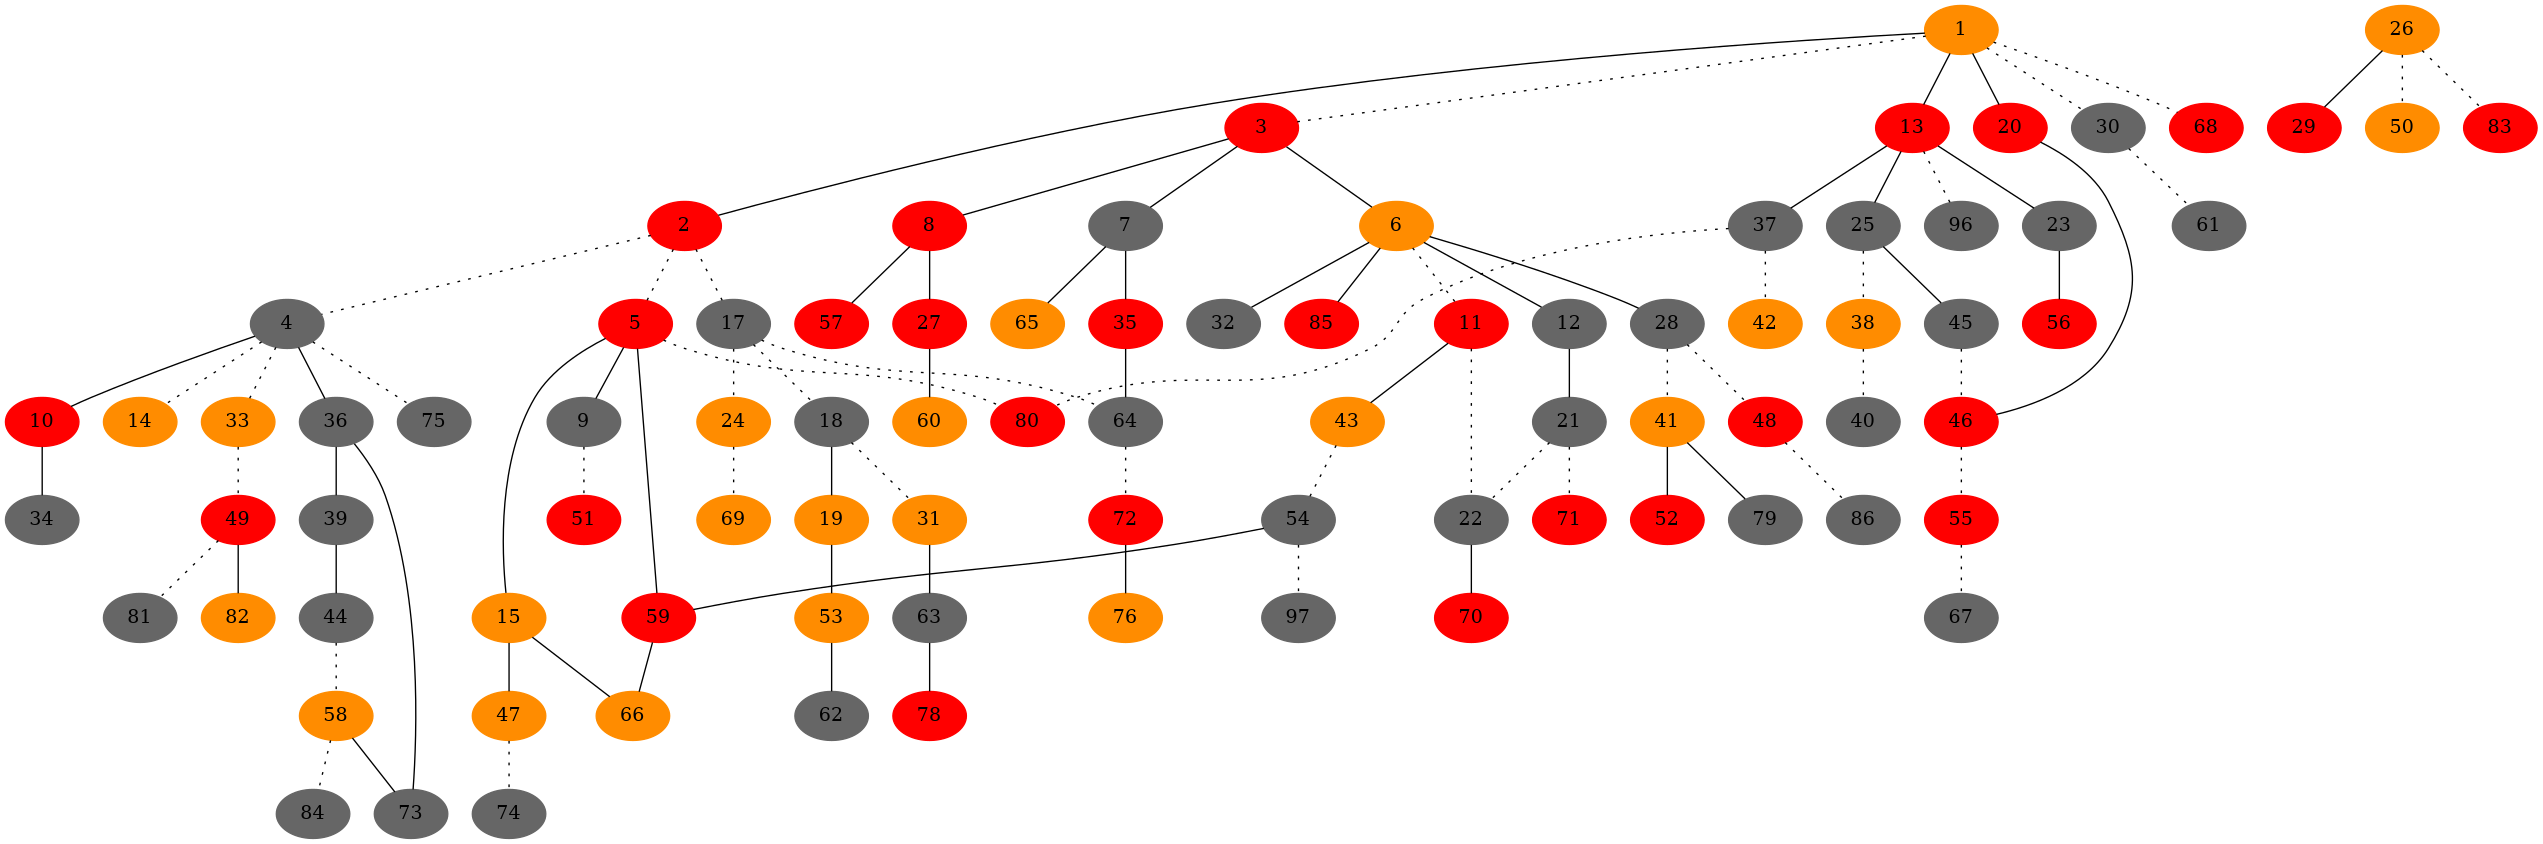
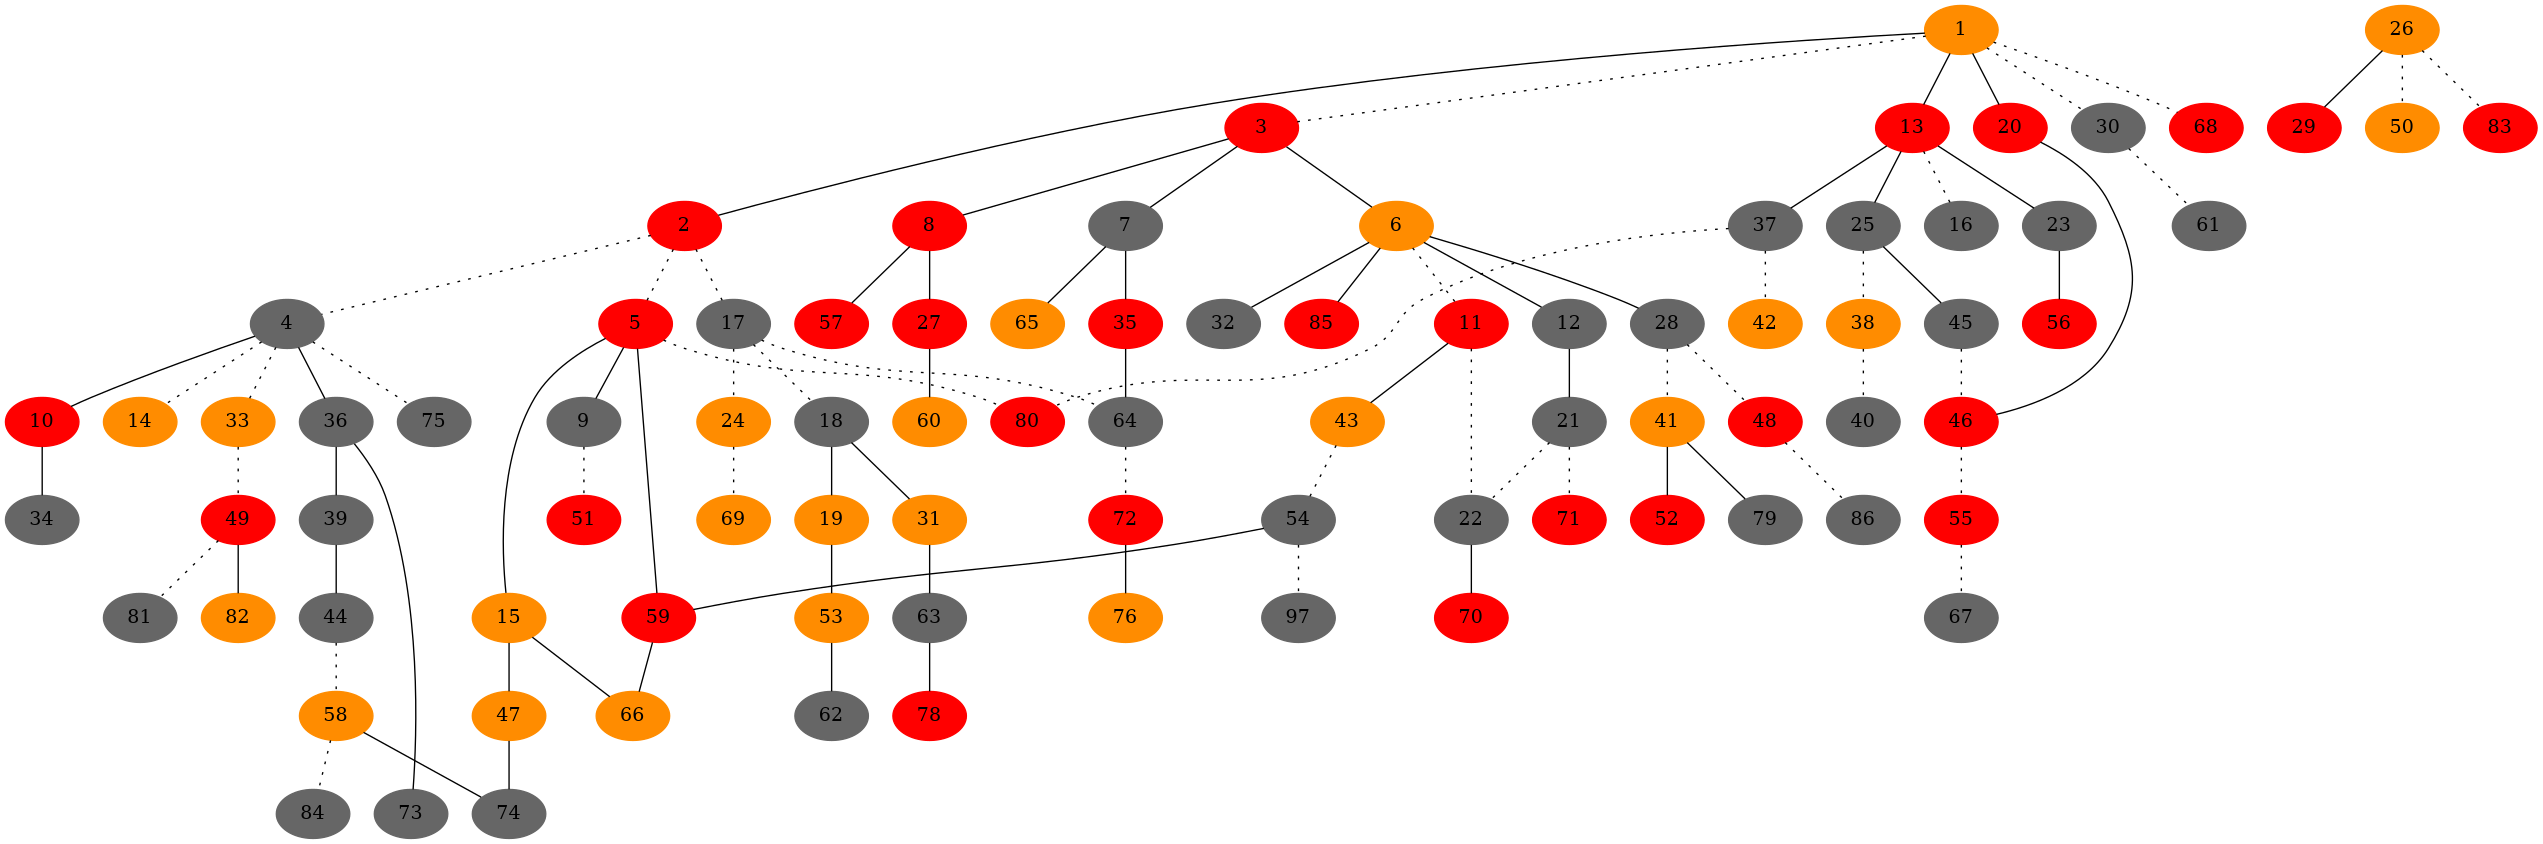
node "96": label "96" -> "16"
edge "18" -- "31": style dotted -> solid
edge "58" -- "73": now "58" -- "74"
edge "47" -- "74": style dotted -> solid
